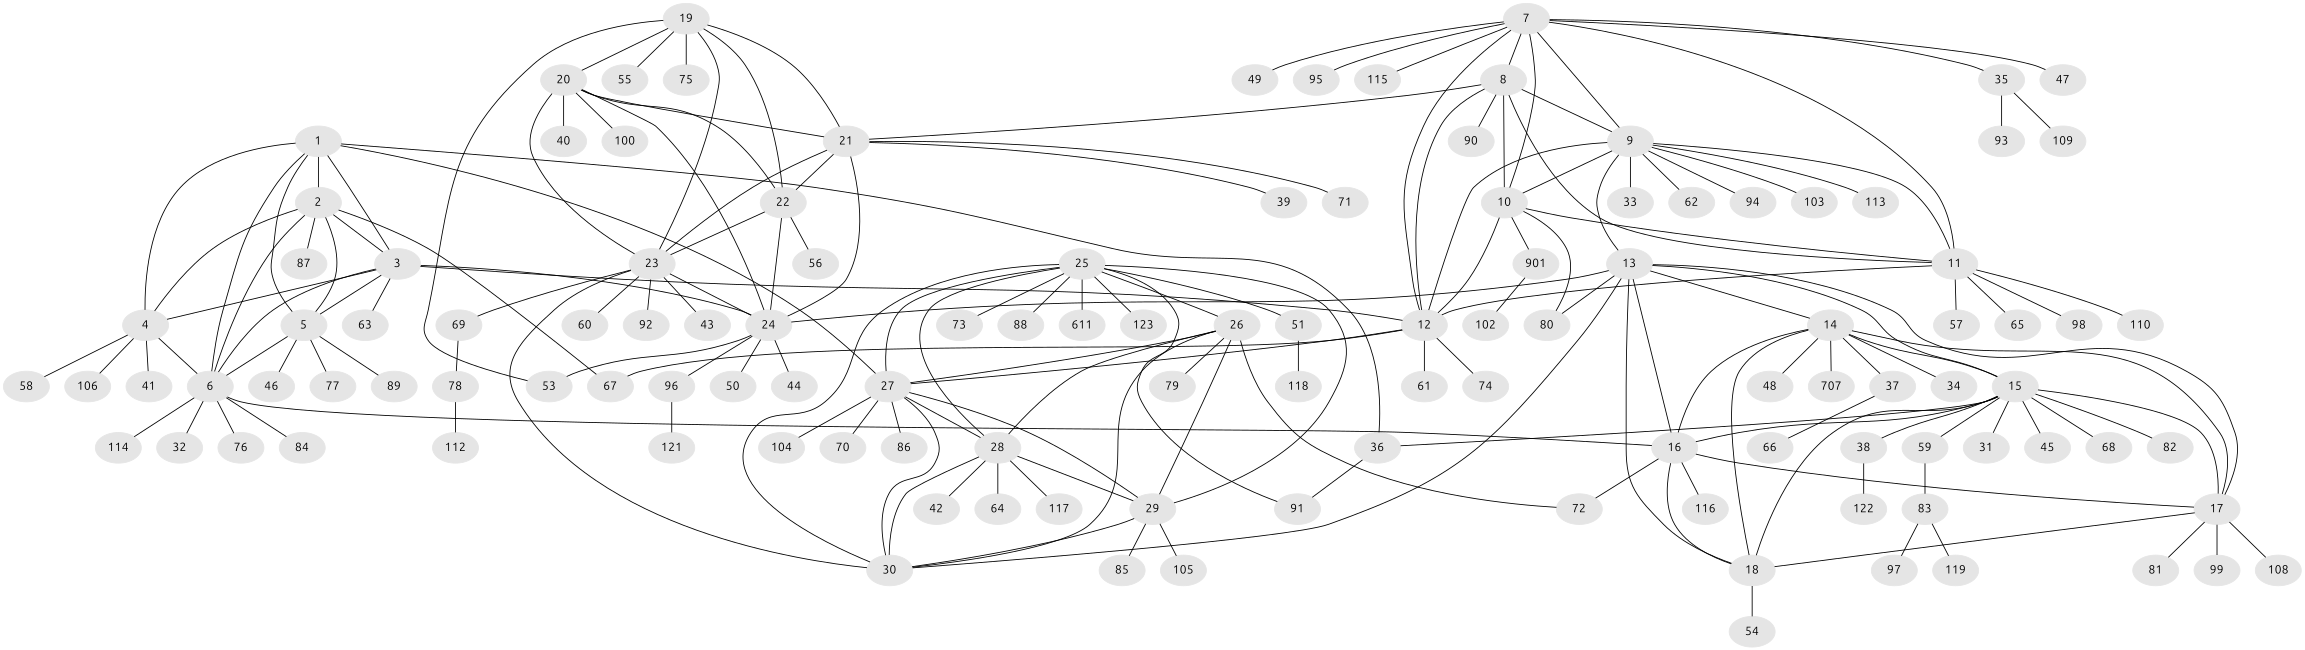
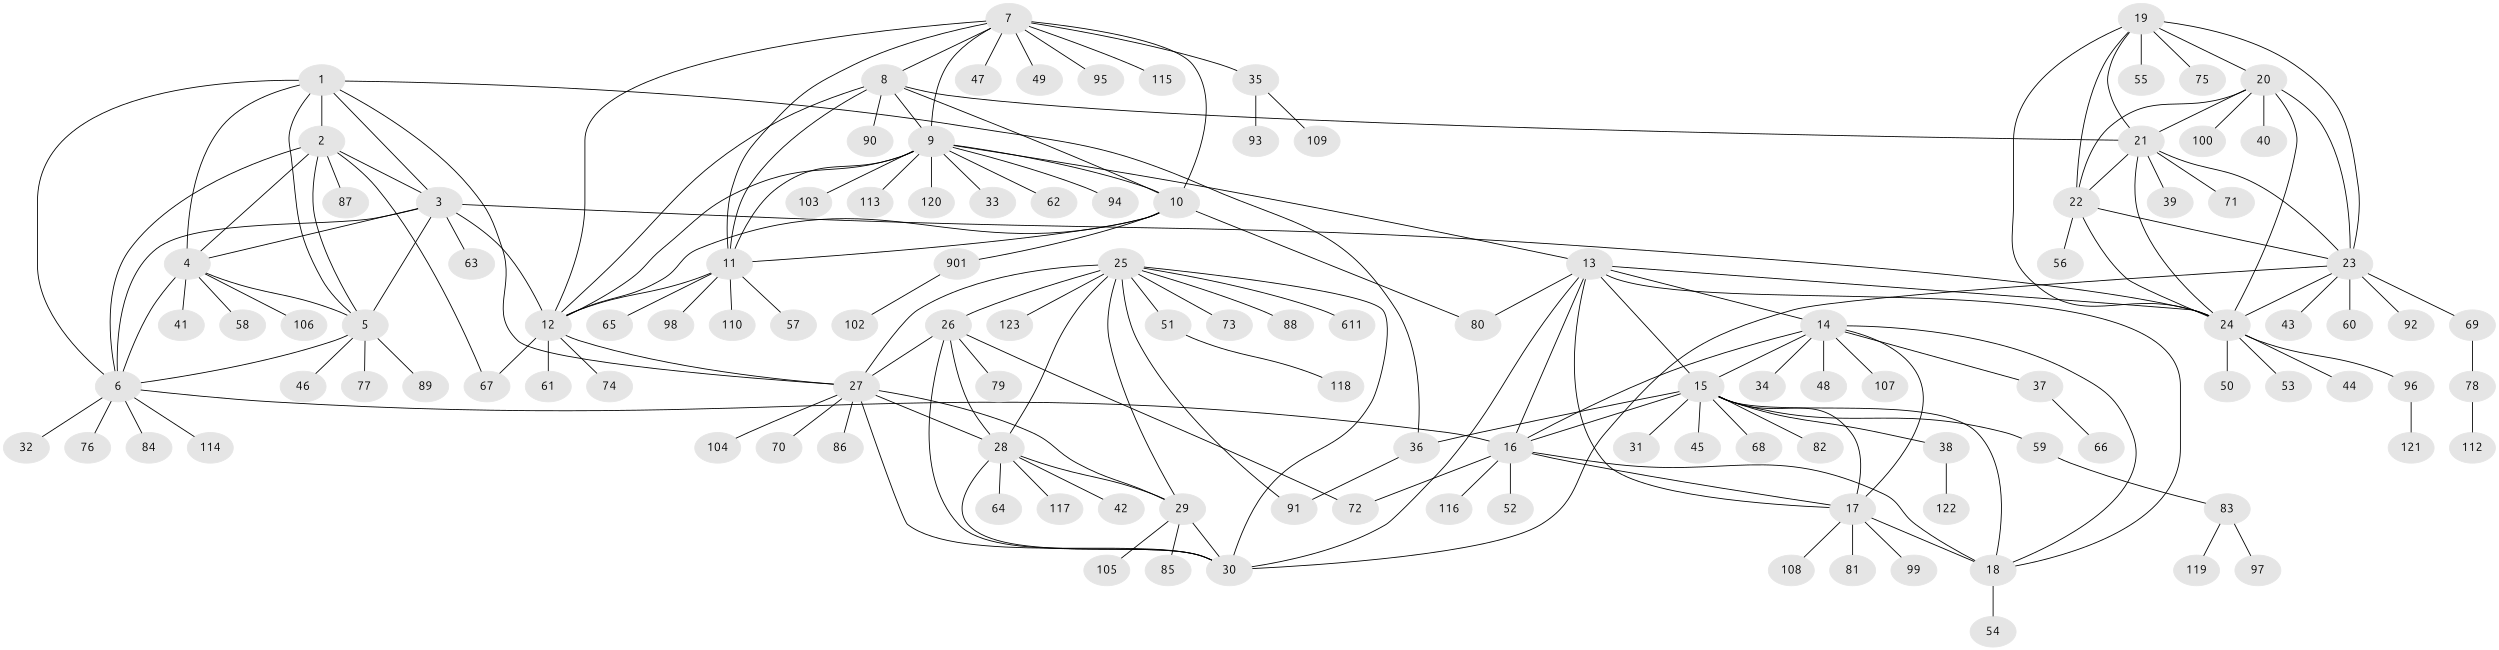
edge "19" -- "53": now "19" -- "24"
node "120": added
edge "4" -- "5": added
node "707": label "707" -> "107"
edge "26" -- "29": removed
node "52": added
